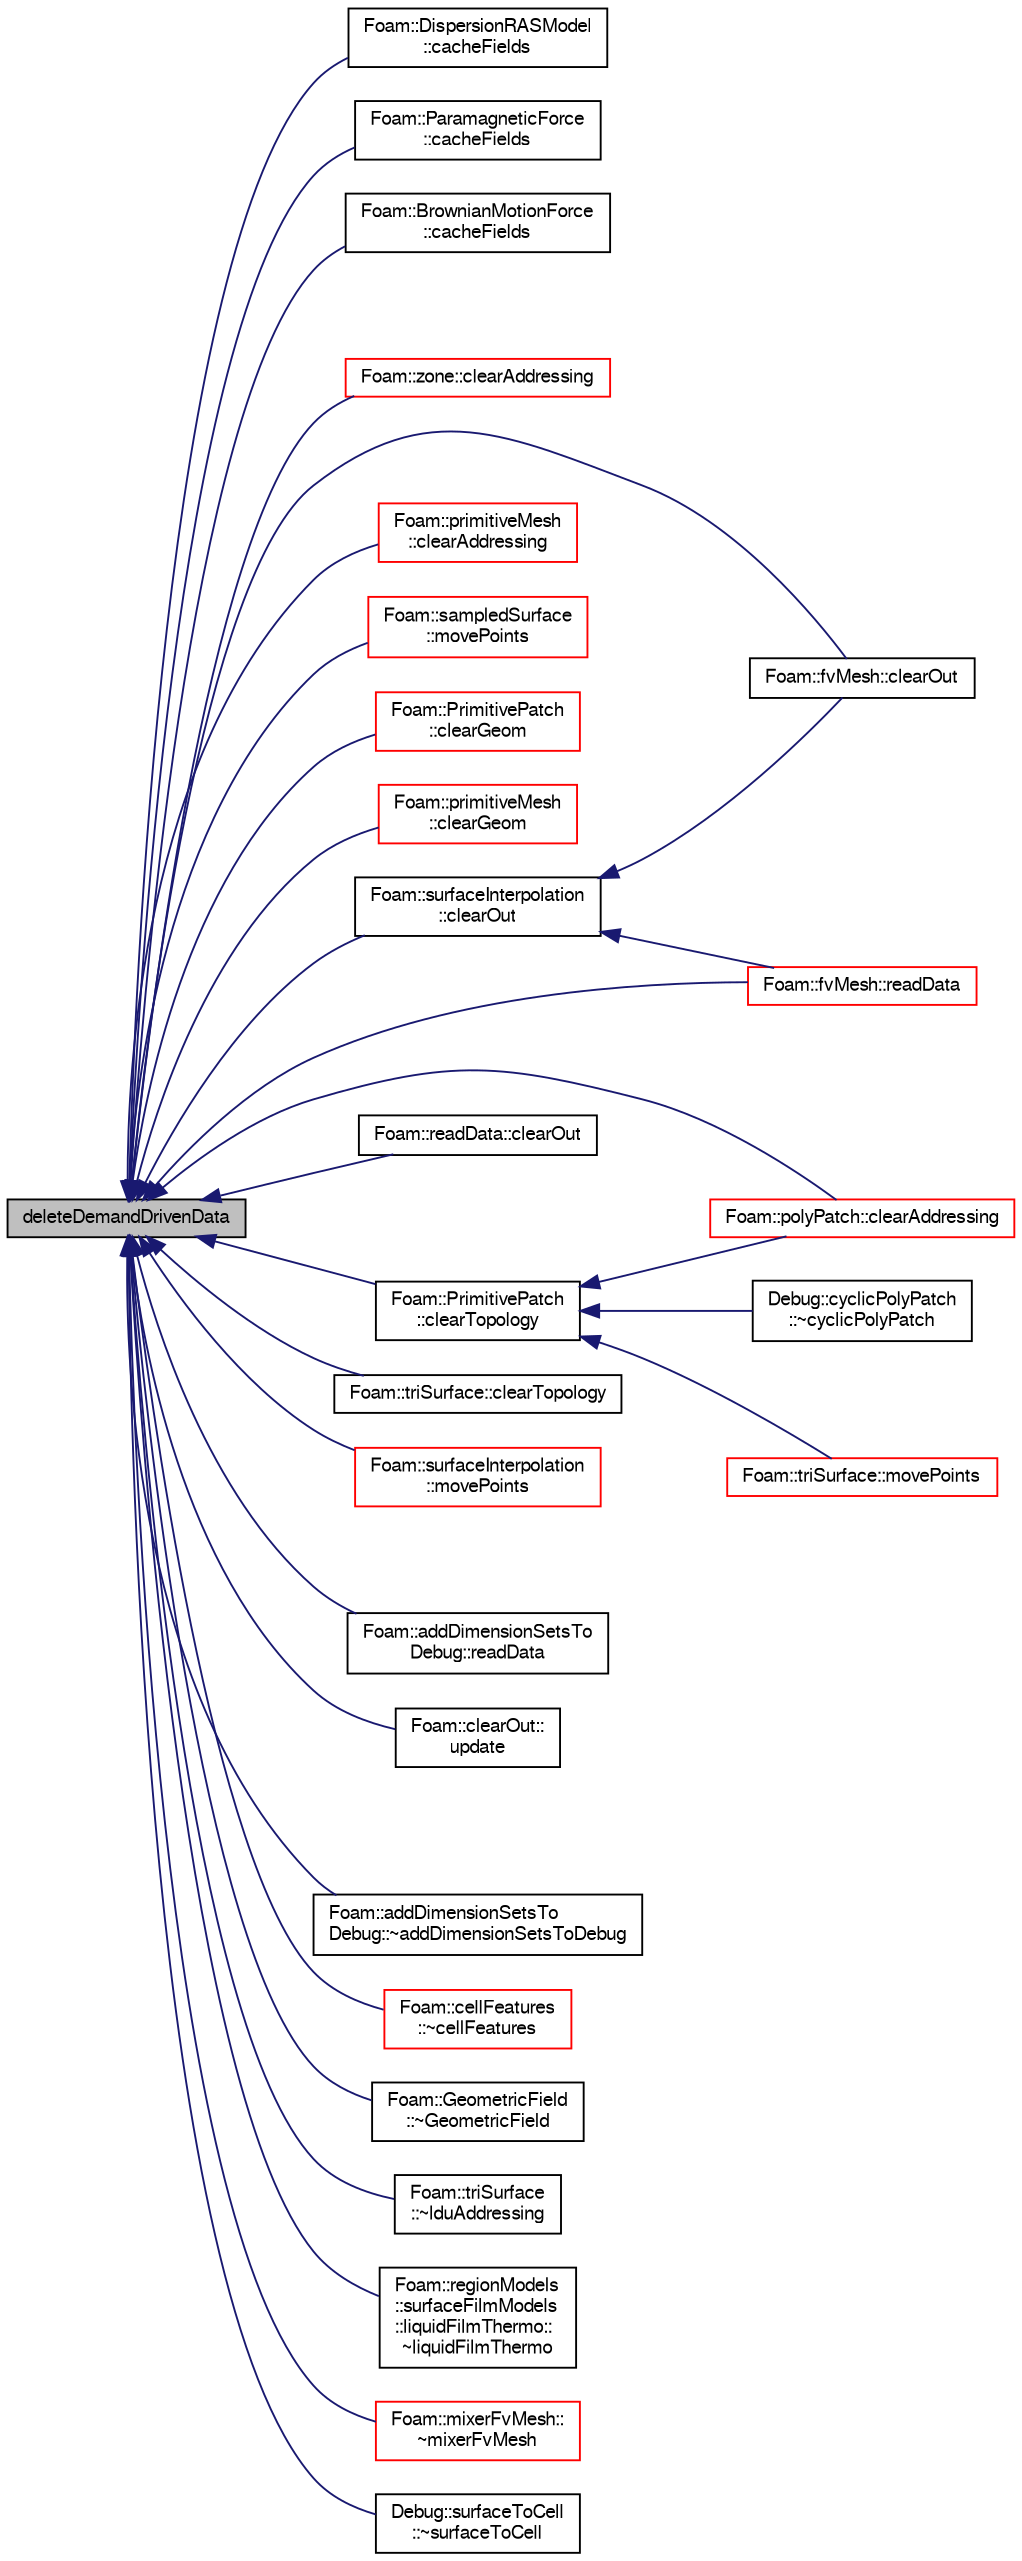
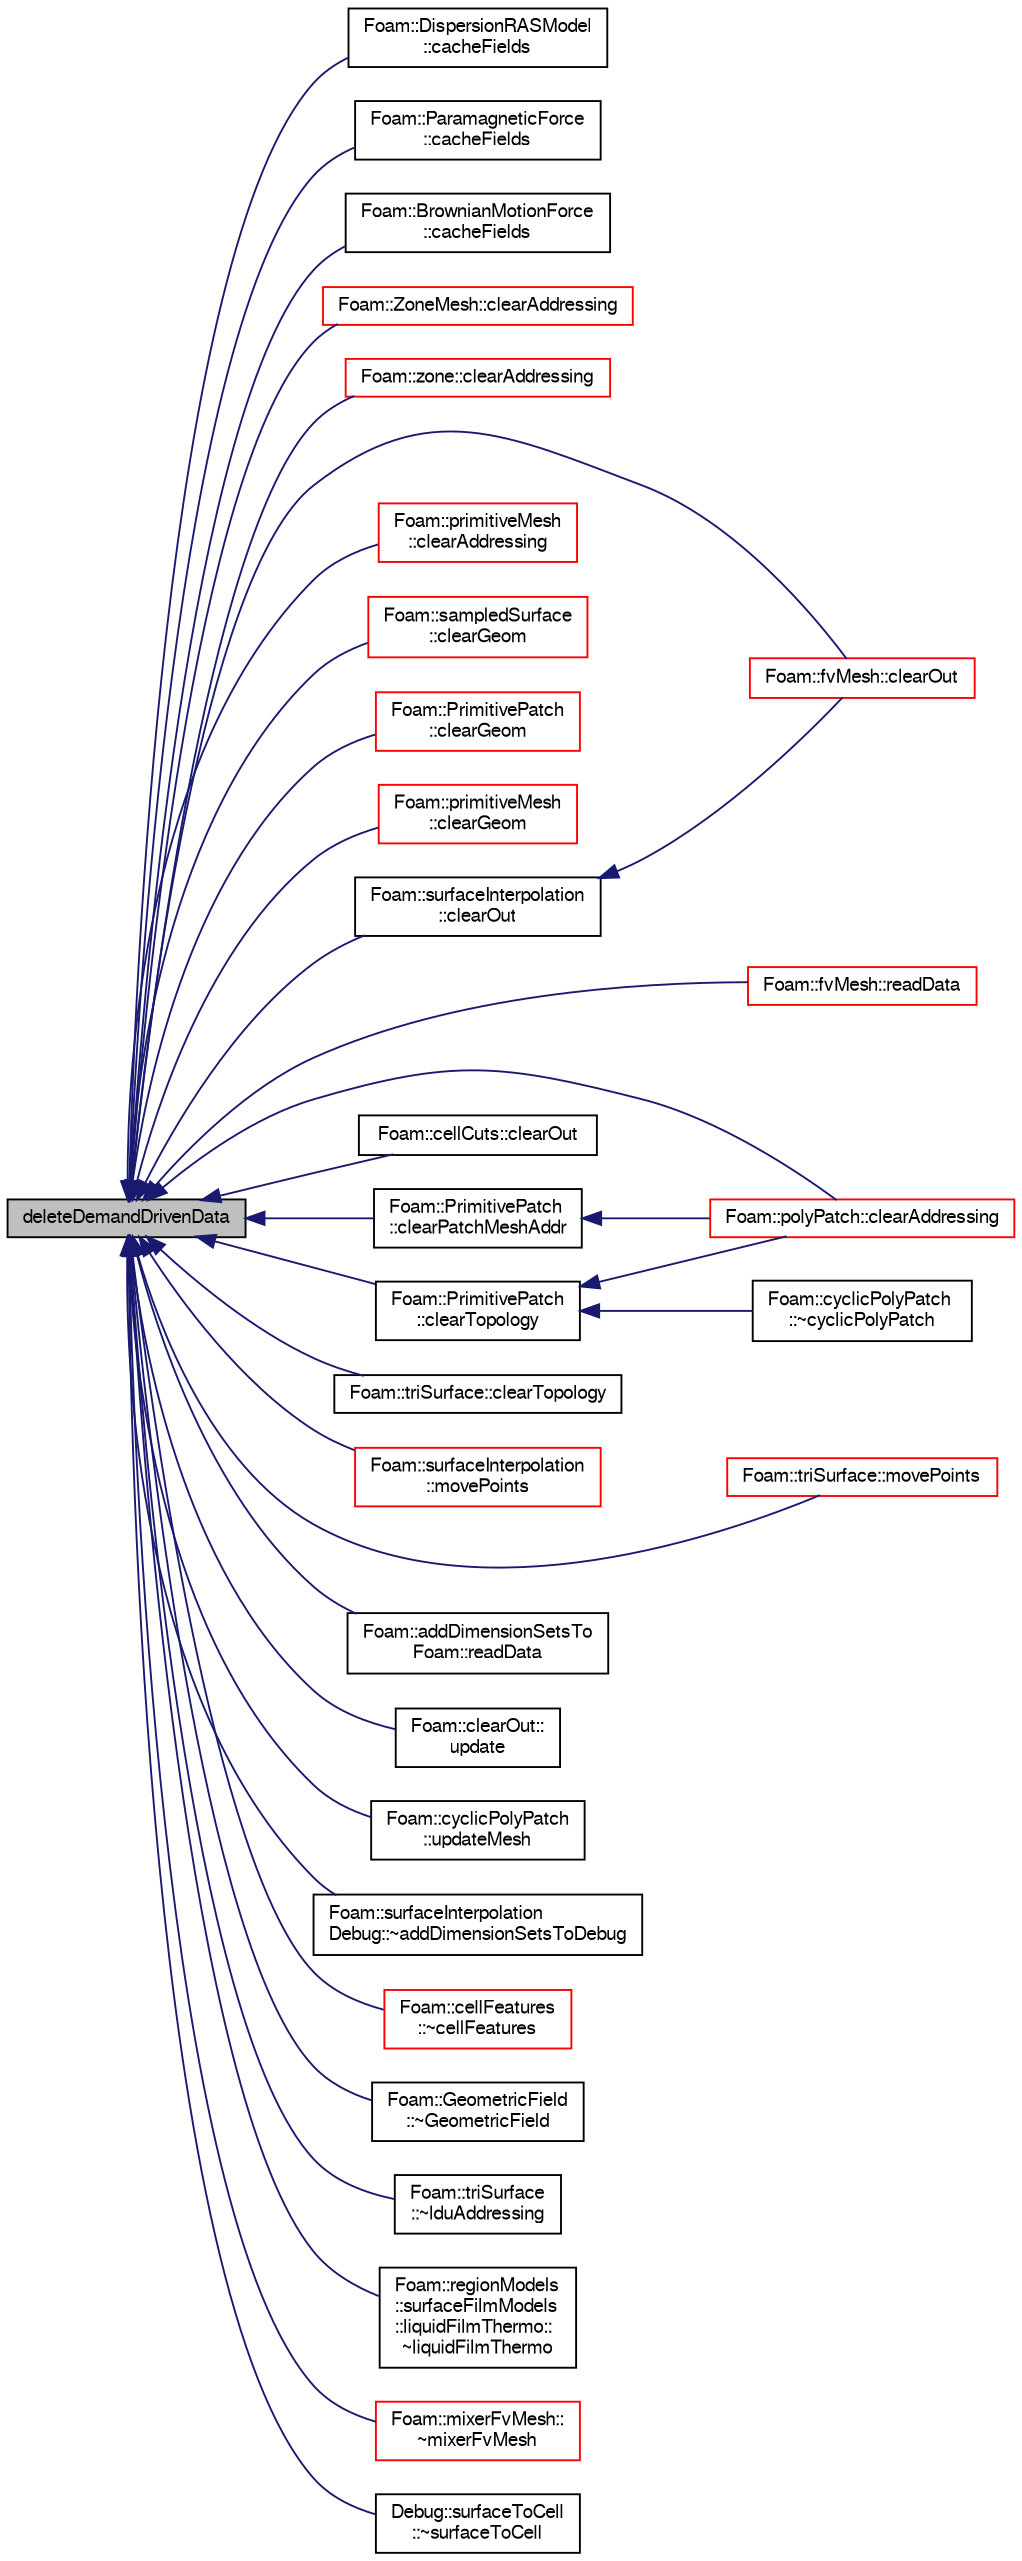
node "Foam::ZoneMesh::clearAddressing": added
node "Foam::sampledSurface ::movePoints": label "Foam::sampledSurface ::movePoints" -> "Foam::sampledSurface ::clearGeom"
node "Foam::fvMesh::clearOut": color black -> red
edge "Foam::fvMesh::readData" -> "Foam::surfaceInterpolation ::clearOut": removed
node "Foam::readData::clearOut": label "Foam::readData::clearOut" -> "Foam::cellCuts::clearOut"
node "Foam::PrimitivePatch ::clearPatchMeshAddr": added
node "Debug::cyclicPolyPatch ::~cyclicPolyPatch": label "Debug::cyclicPolyPatch ::~cyclicPolyPatch" -> "Foam::cyclicPolyPatch ::~cyclicPolyPatch"
edge "Foam::triSurface::movePoints" -> "Foam::PrimitivePatch ::clearTopology": now "Foam::triSurface::movePoints" -> "deleteDemandDrivenData"
node "Foam::addDimensionSetsTo Debug::readData": label "Foam::addDimensionSetsTo Debug::readData" -> "Foam::addDimensionSetsTo Foam::readData"
node "Foam::cyclicPolyPatch ::updateMesh": added
node "Foam::addDimensionSetsTo Debug::~addDimensionSetsToDebug": label "Foam::addDimensionSetsTo Debug::~addDimensionSetsToDebug" -> "Foam::surfaceInterpolation Debug::~addDimensionSetsToDebug"
